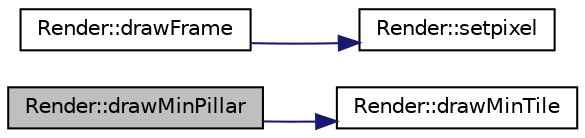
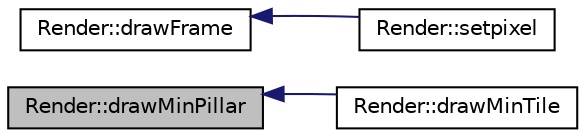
edge "Render::drawFrame" -> "Render::setpixel": reversed
edge "Render::drawMinPillar" -> "Render::drawMinTile": reversed
